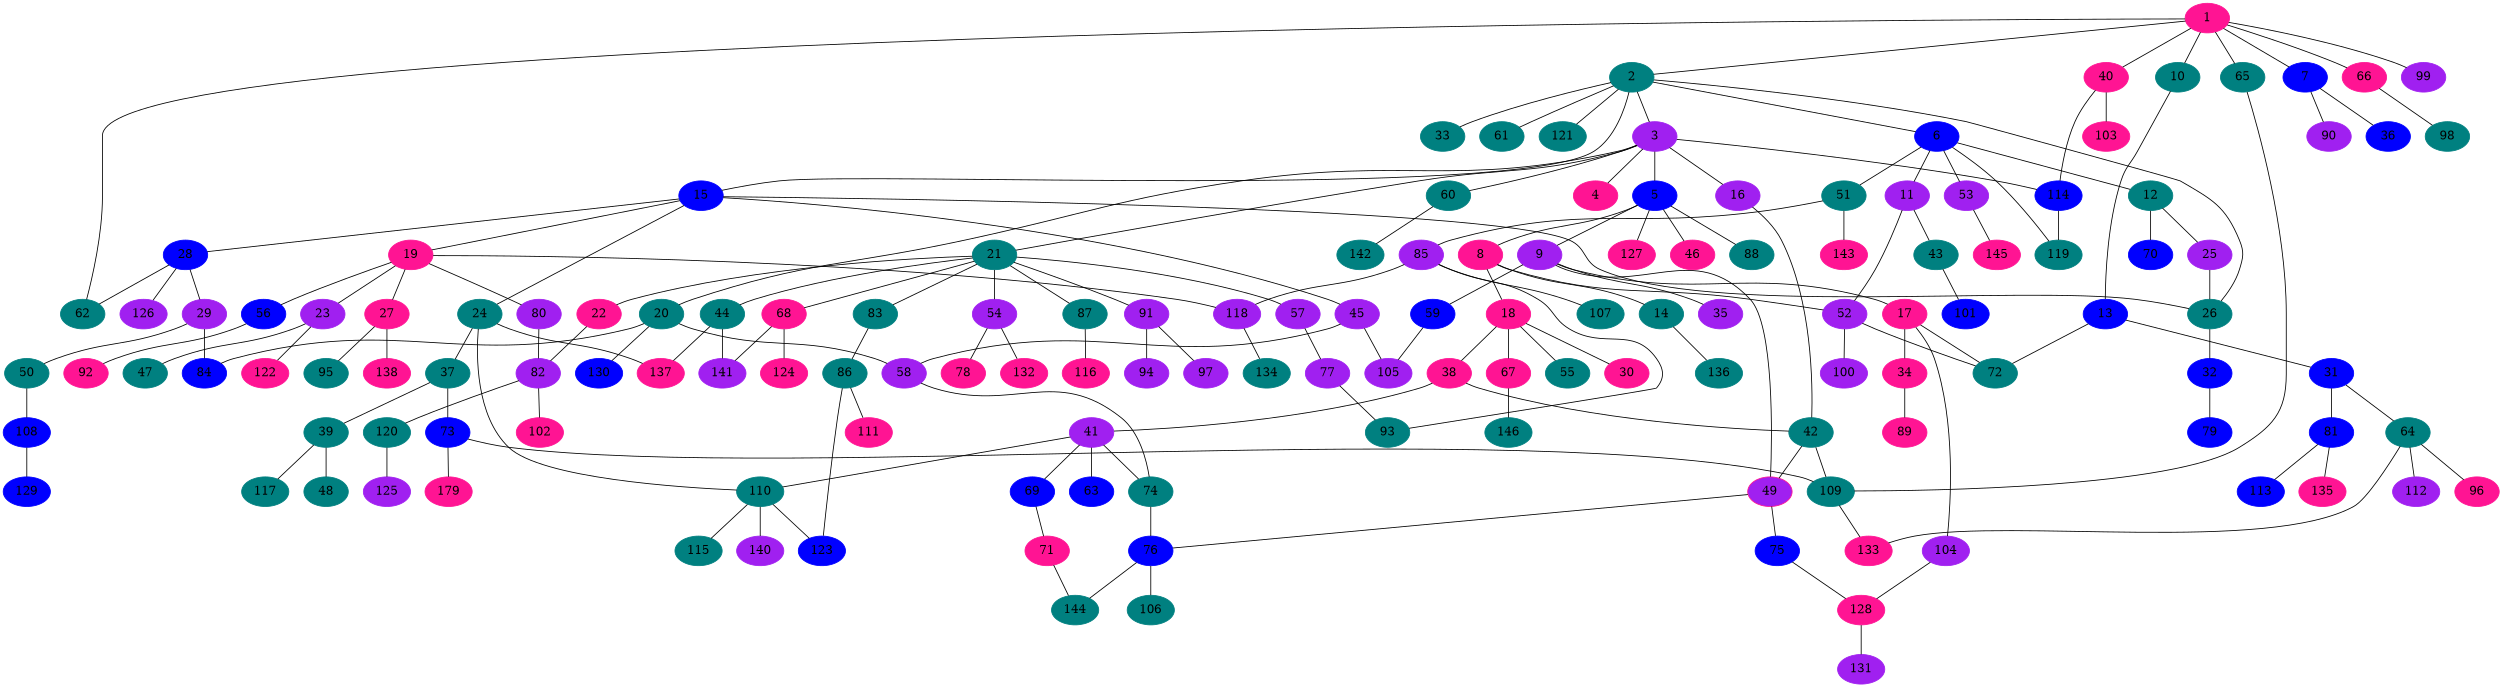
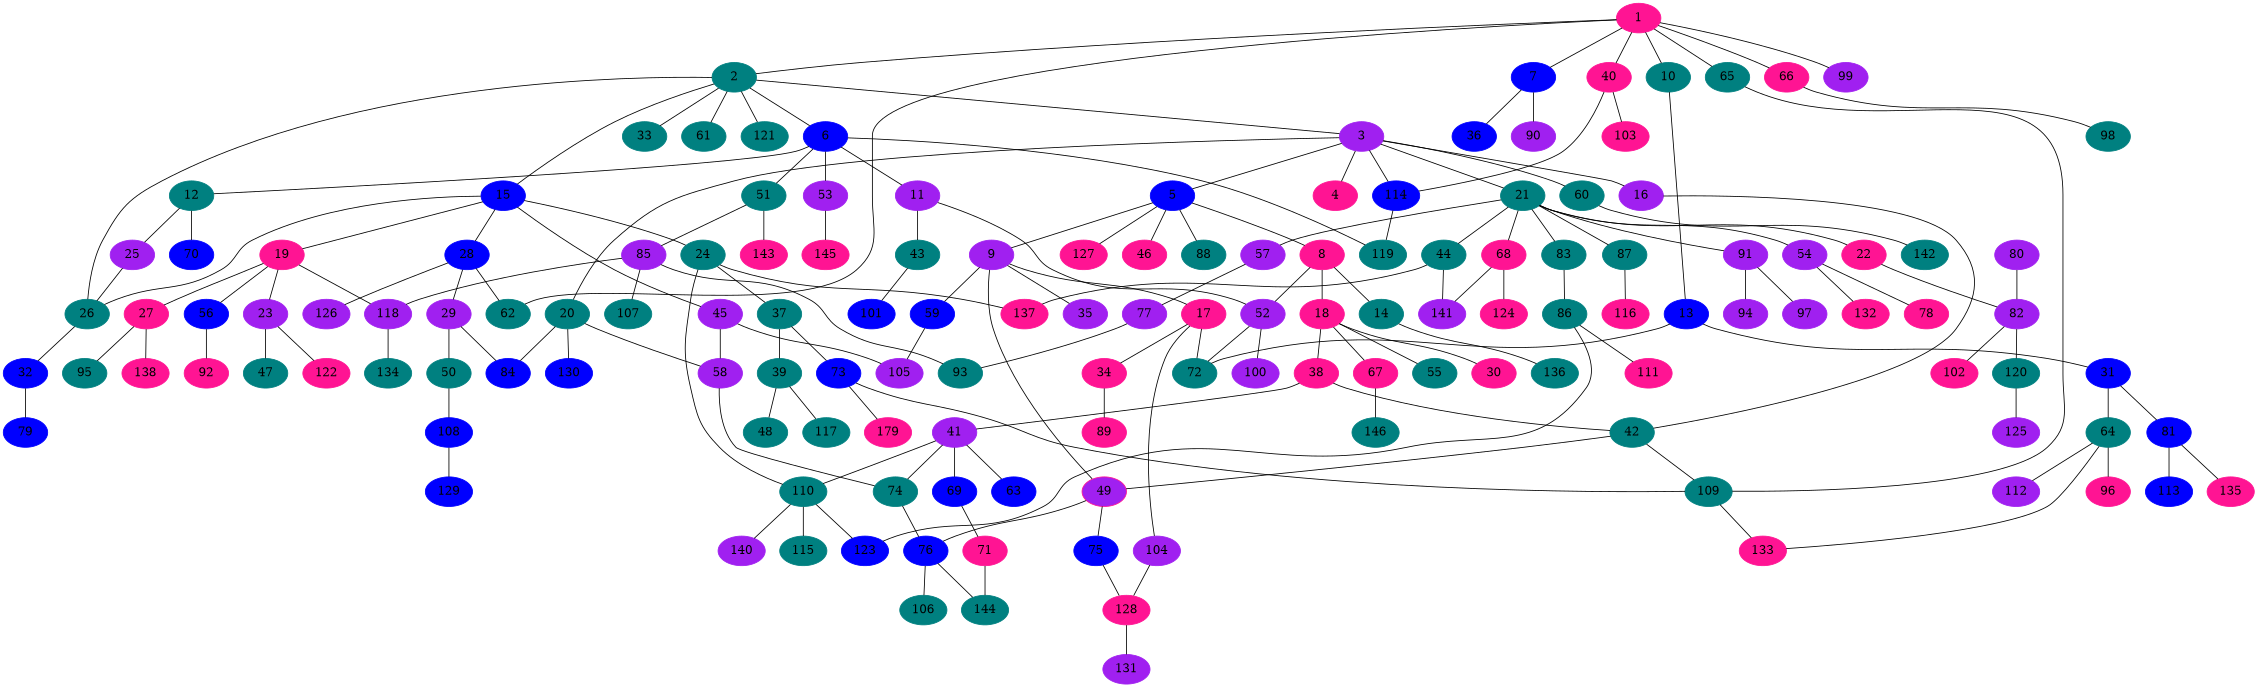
edge "19" -- "80": removed
